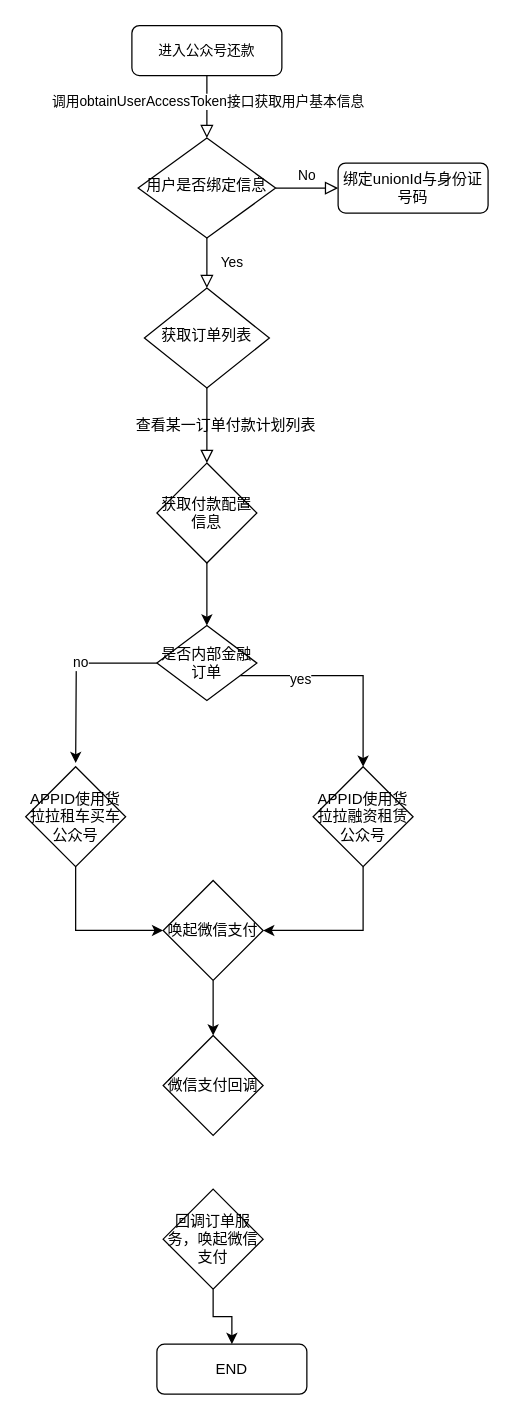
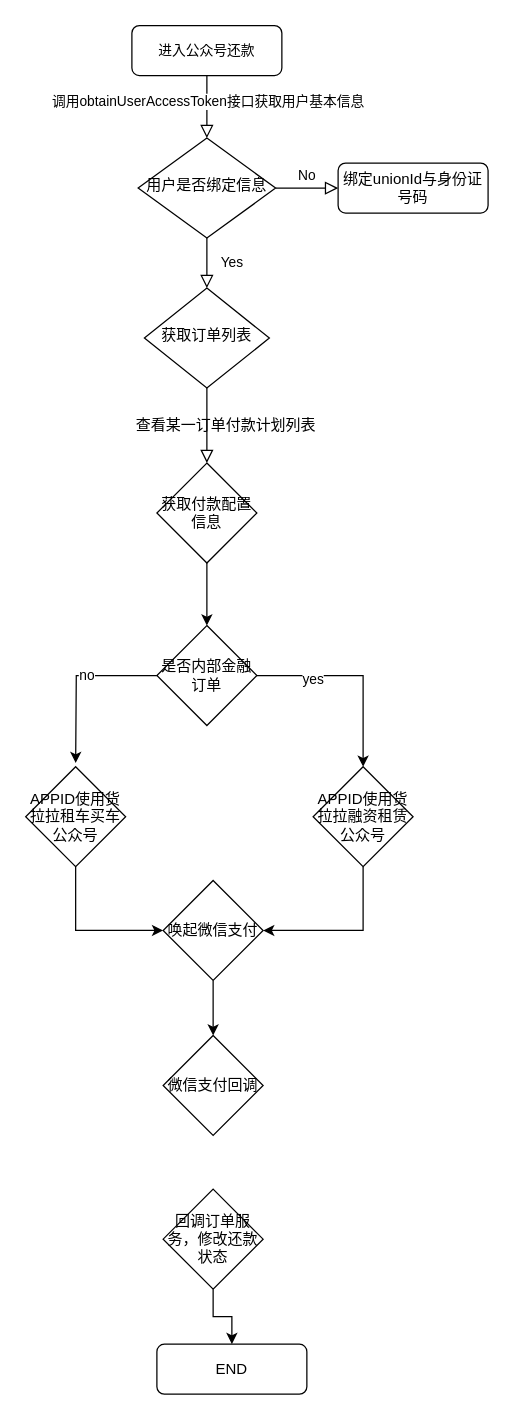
node "是否内部金融订单": size 100x75 -> 100x100
node "回调订单服务，唤起微信支付": label "回调订单服务，唤起微信支付" -> "回调订单服务，修改还款状态"
